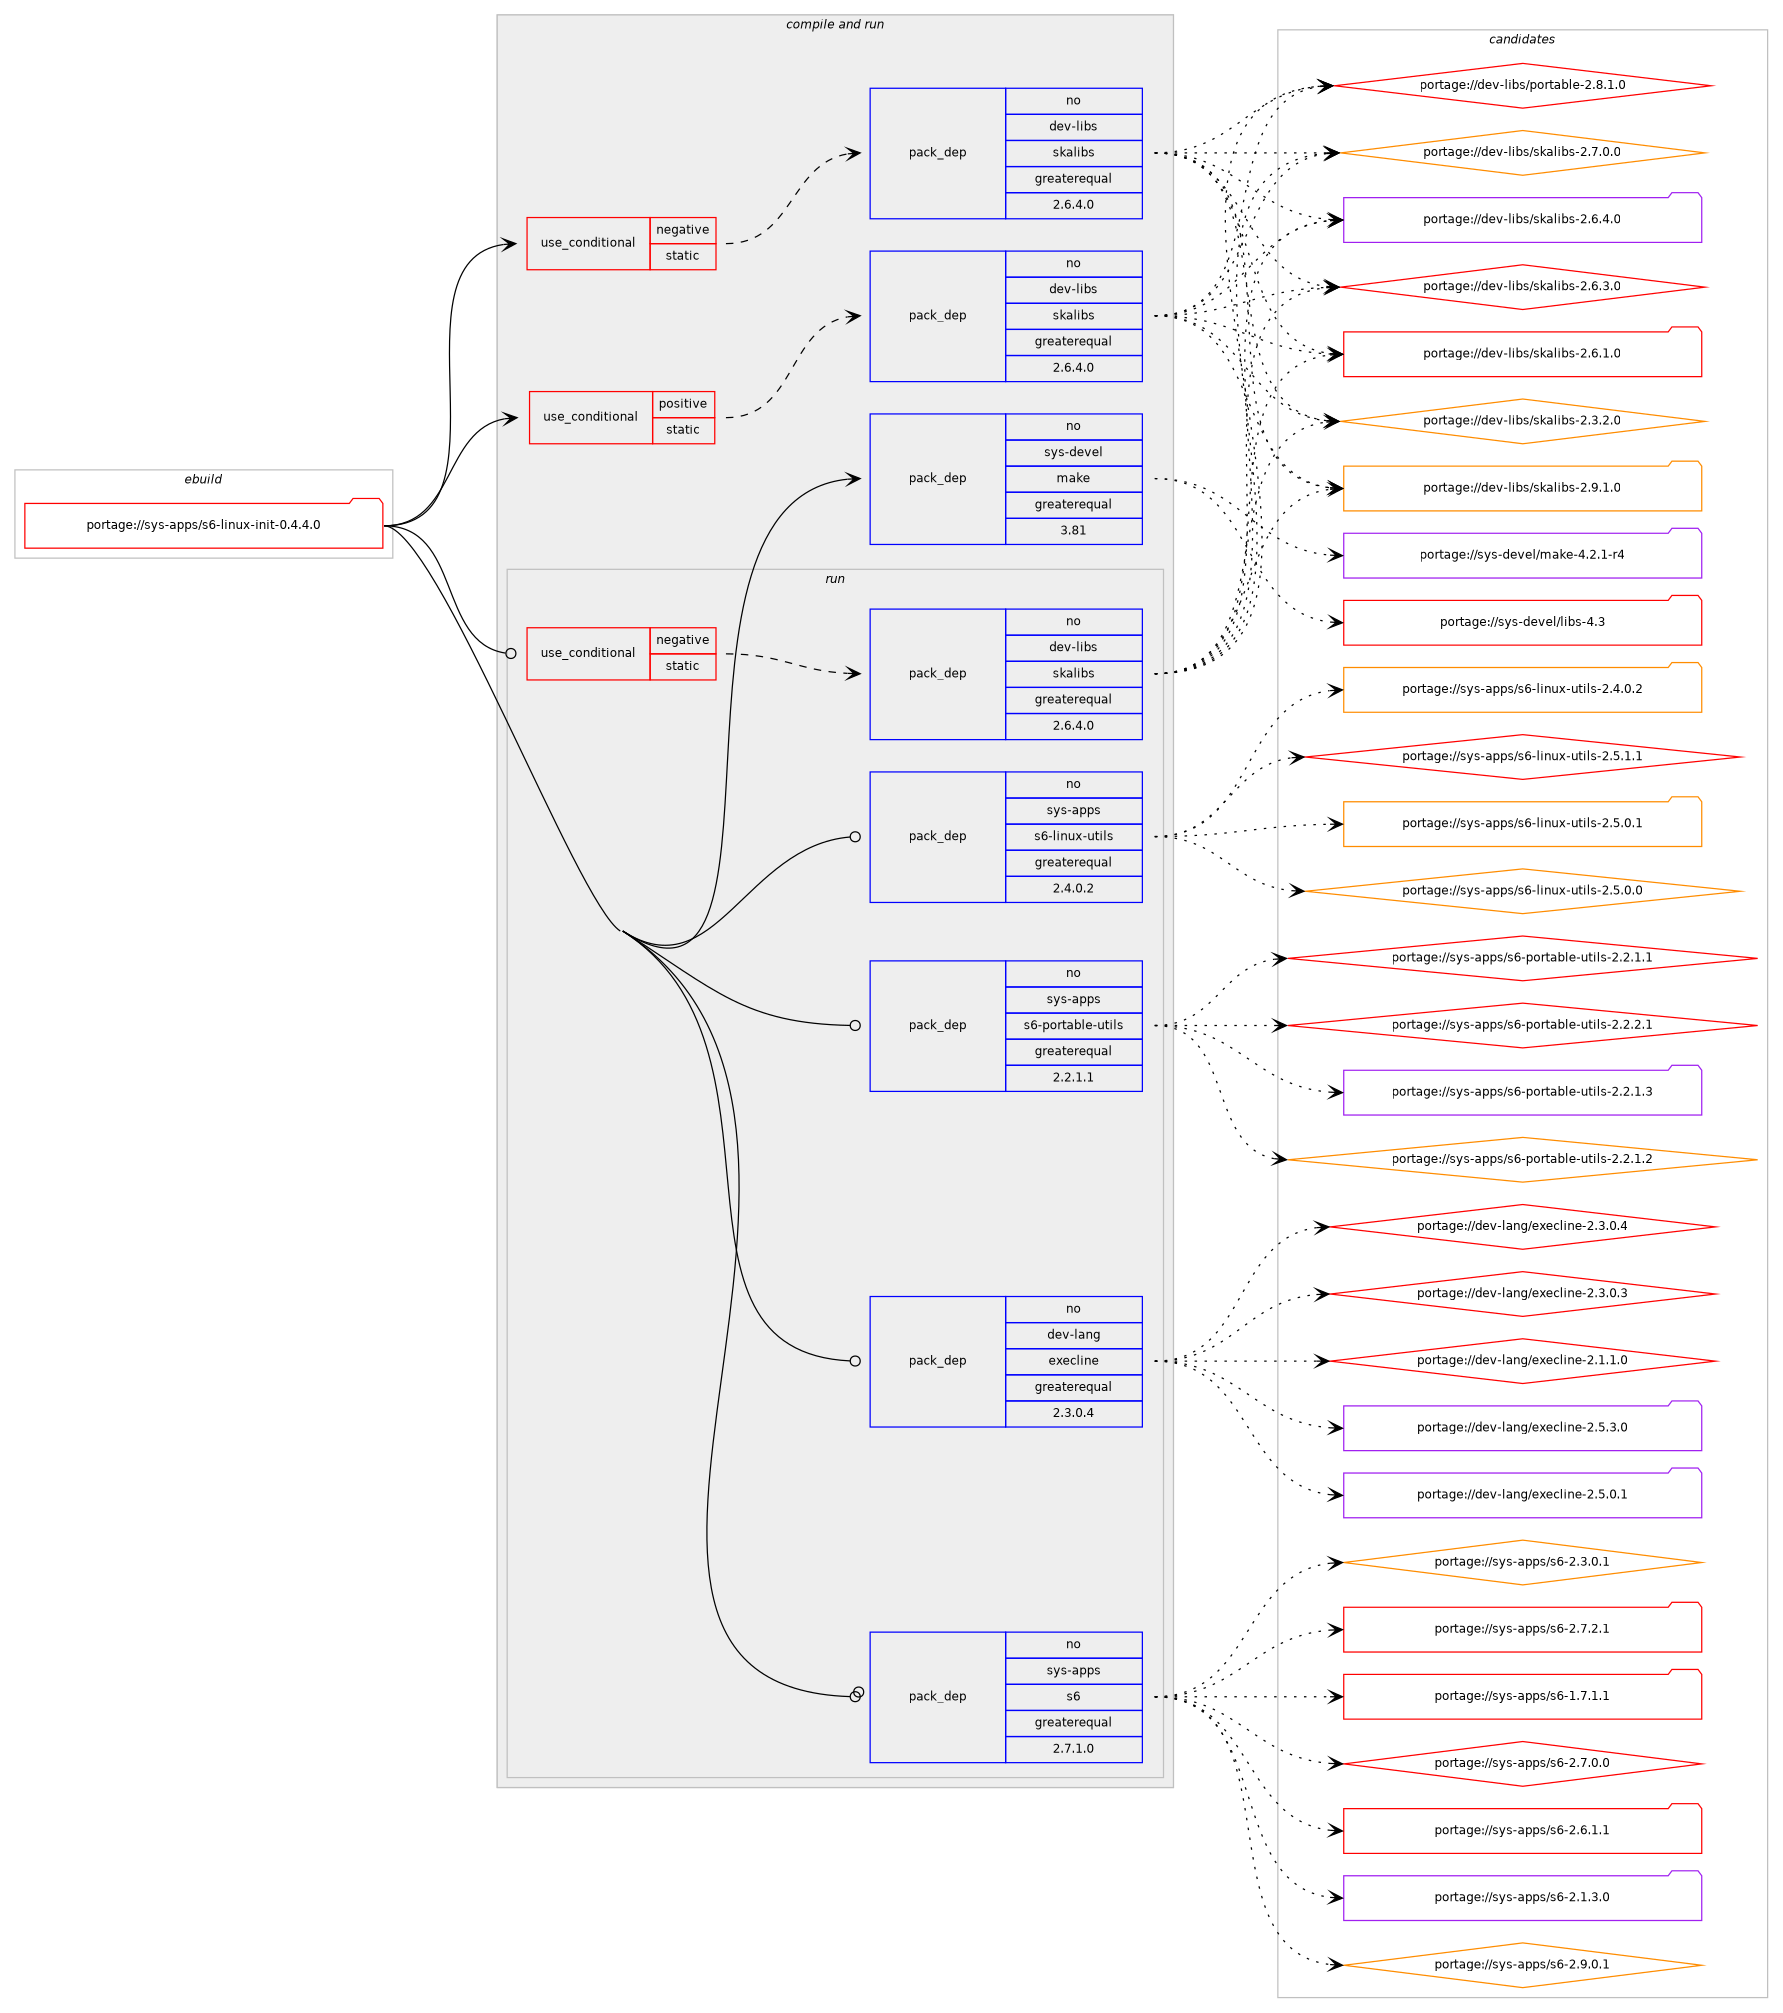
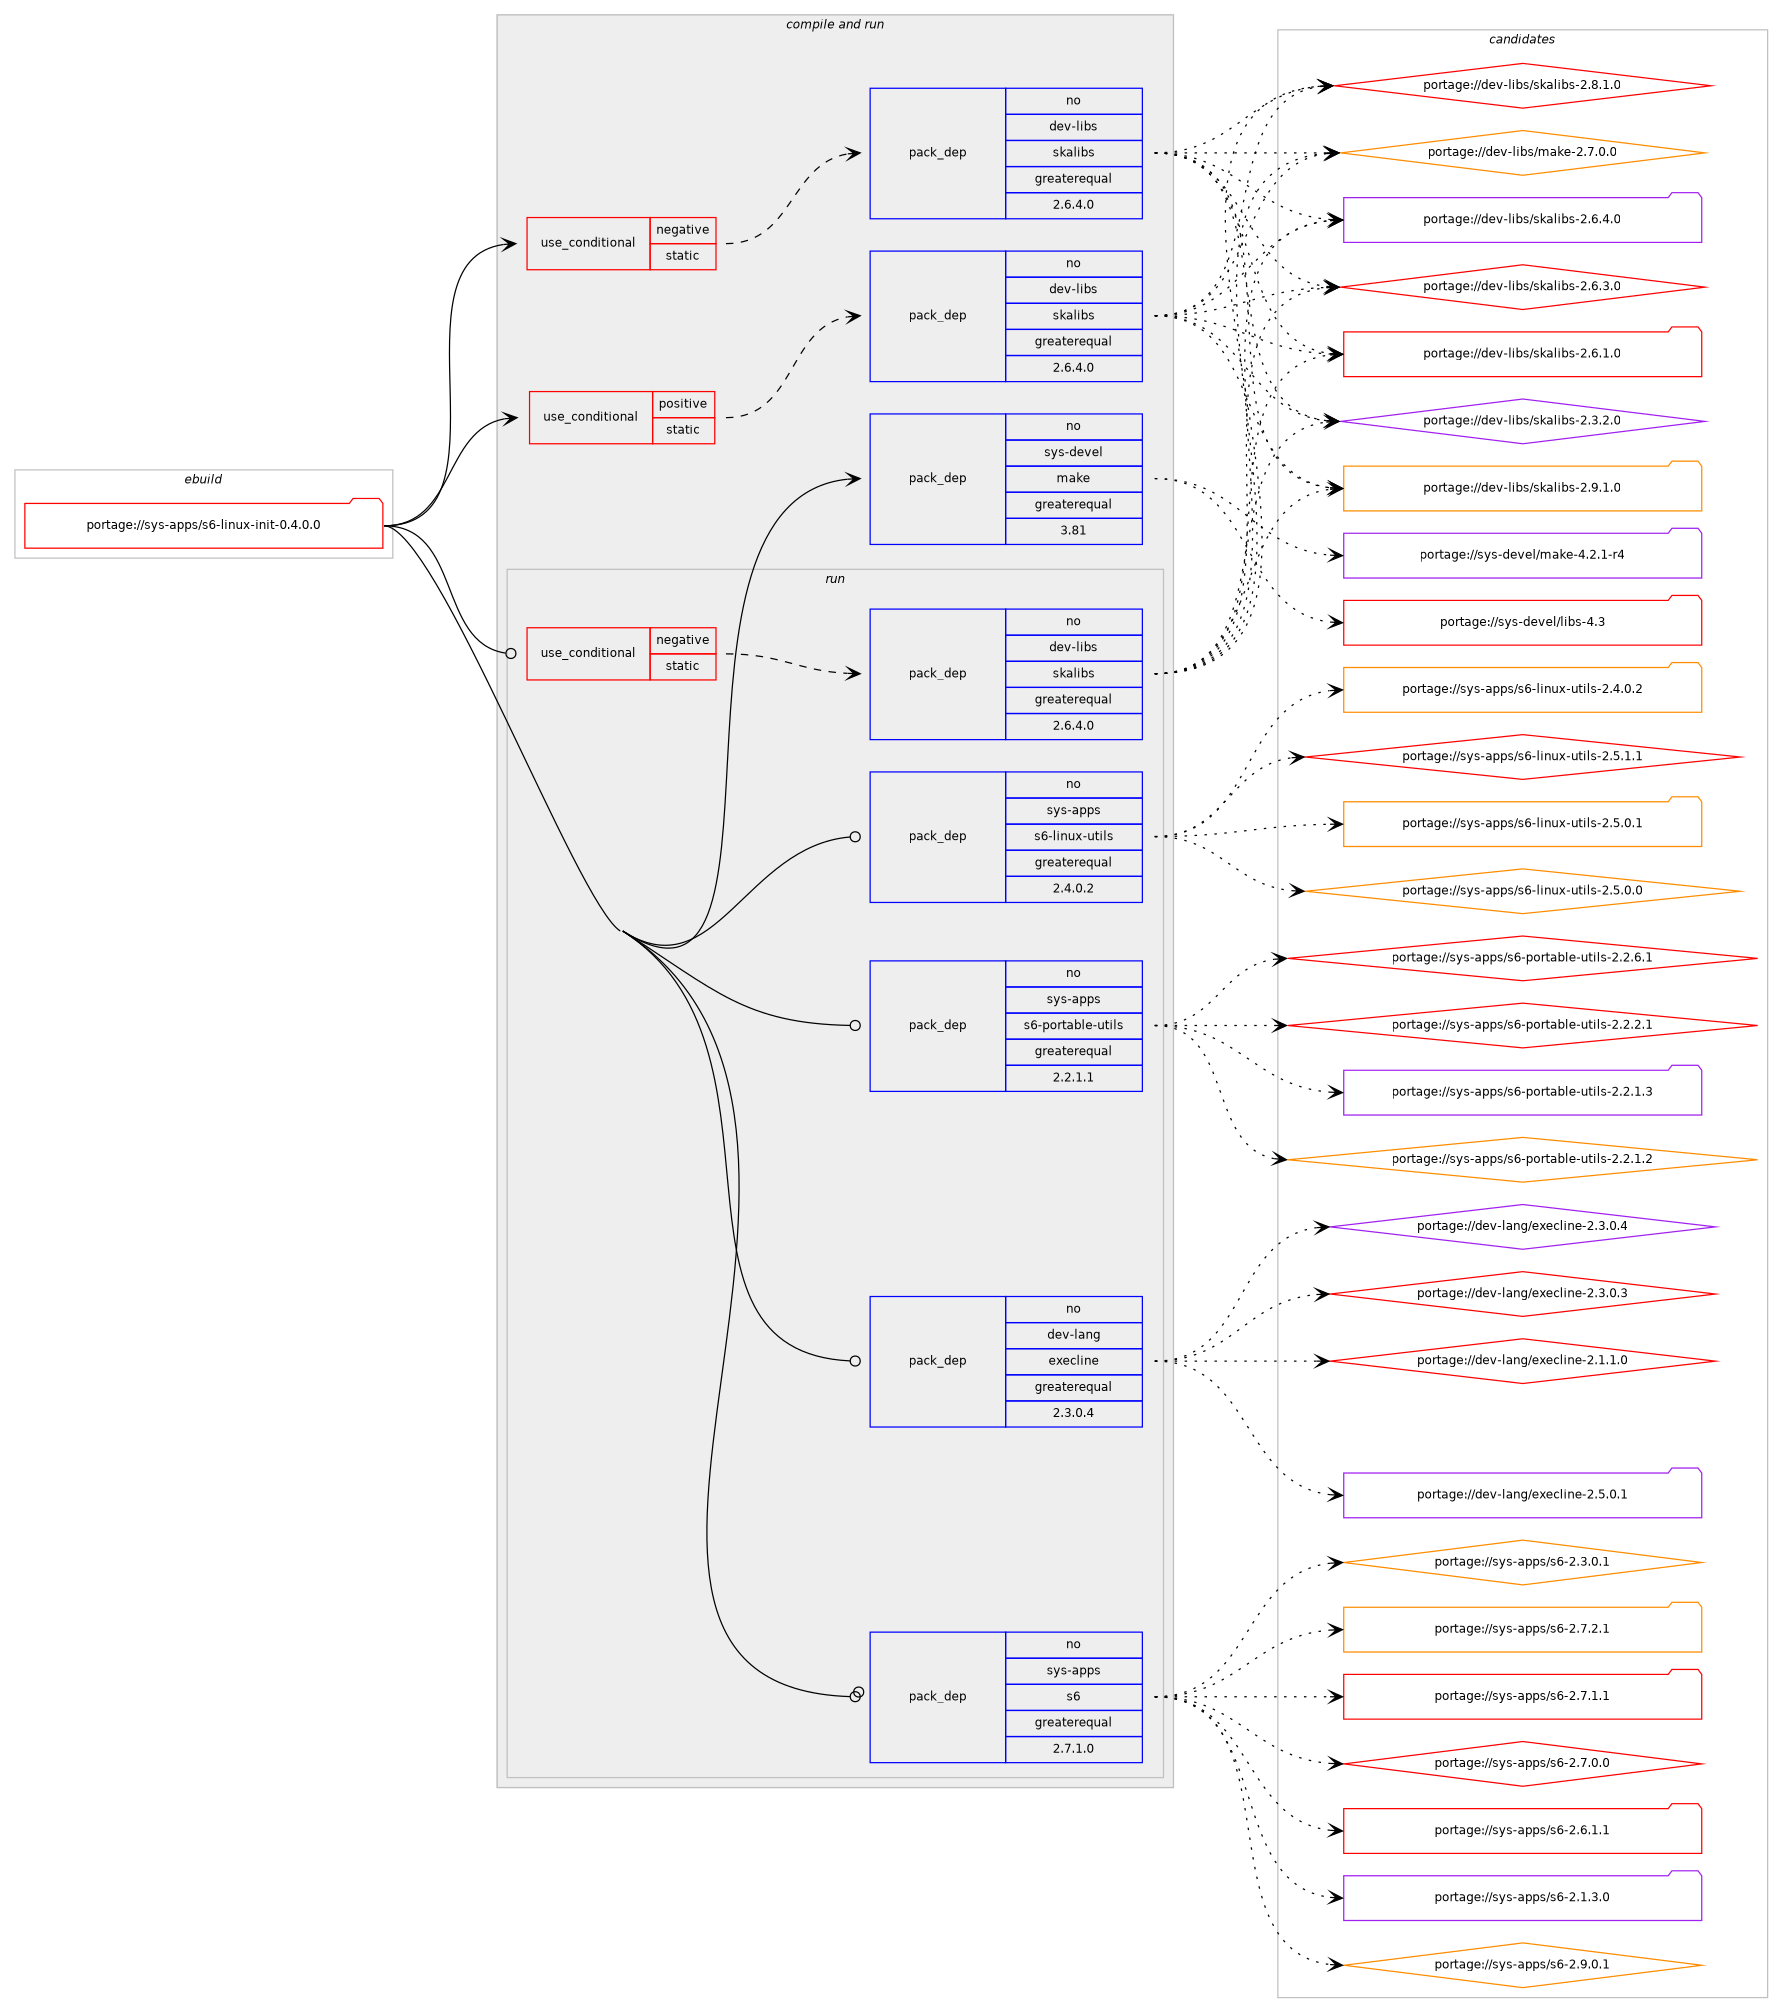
node "portage://dev-libs/portable-2.8.1.0": label "portage://dev-libs/portable-2.8.1.0" -> "portage://dev-libs/skalibs-2.8.1.0"
node "portage://dev-libs/skalibs-2.7.0.0": label "portage://dev-libs/skalibs-2.7.0.0" -> "portage://dev-libs/make-2.7.0.0"
node "portage://dev-libs/skalibs-2.3.2.0": color darkorange -> purple
node "portage://sys-apps/s6-linux-init-0.4.4.0": label "portage://sys-apps/s6-linux-init-0.4.4.0" -> "portage://sys-apps/s6-linux-init-0.4.0.0"
node "portage://sys-apps/s6-portable-utils-2.2.1.1": label "portage://sys-apps/s6-portable-utils-2.2.1.1" -> "portage://sys-apps/s6-portable-utils-2.2.6.1"
node "portage://dev-lang/execline-2.3.0.4": color red -> purple
node "portage://dev-lang/execline-2.5.3.0": removed
node "portage://sys-apps/s6-2.7.2.1": color red -> darkorange
node "portage://sys-apps/s6-1.7.1.1": label "portage://sys-apps/s6-1.7.1.1" -> "portage://sys-apps/s6-2.7.1.1"
